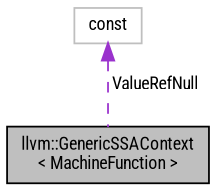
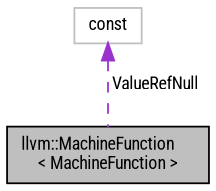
node "llvm::GenericSSAContext < MachineFunction >": label "llvm::GenericSSAContext < MachineFunction >" -> "llvm::MachineFunction < MachineFunction >"
